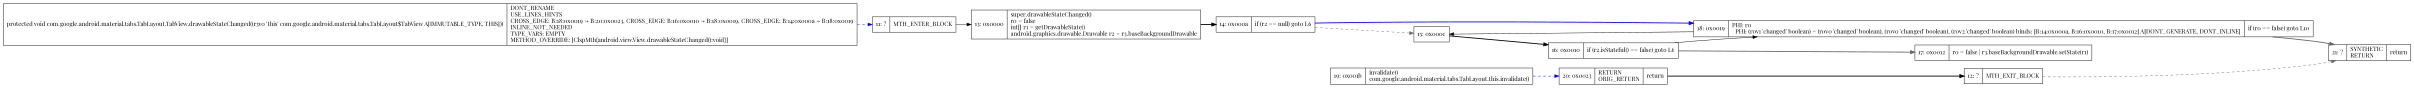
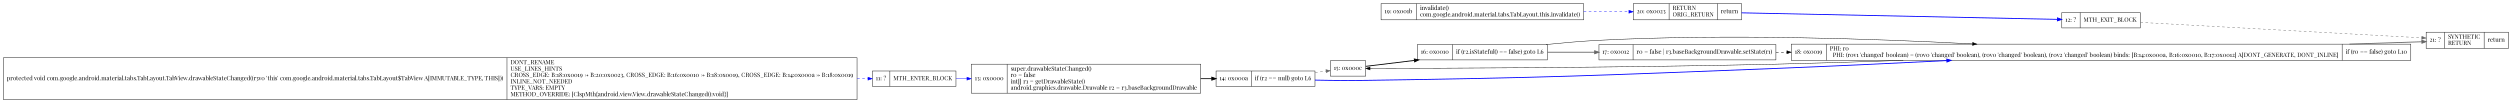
edge "11: ?" -> "13: 0x0000": color black -> blue
edge "17: 0x0012" -> "18: 0x0019": added
edge "20: 0x0023" -> "12: ?": color black -> blue
